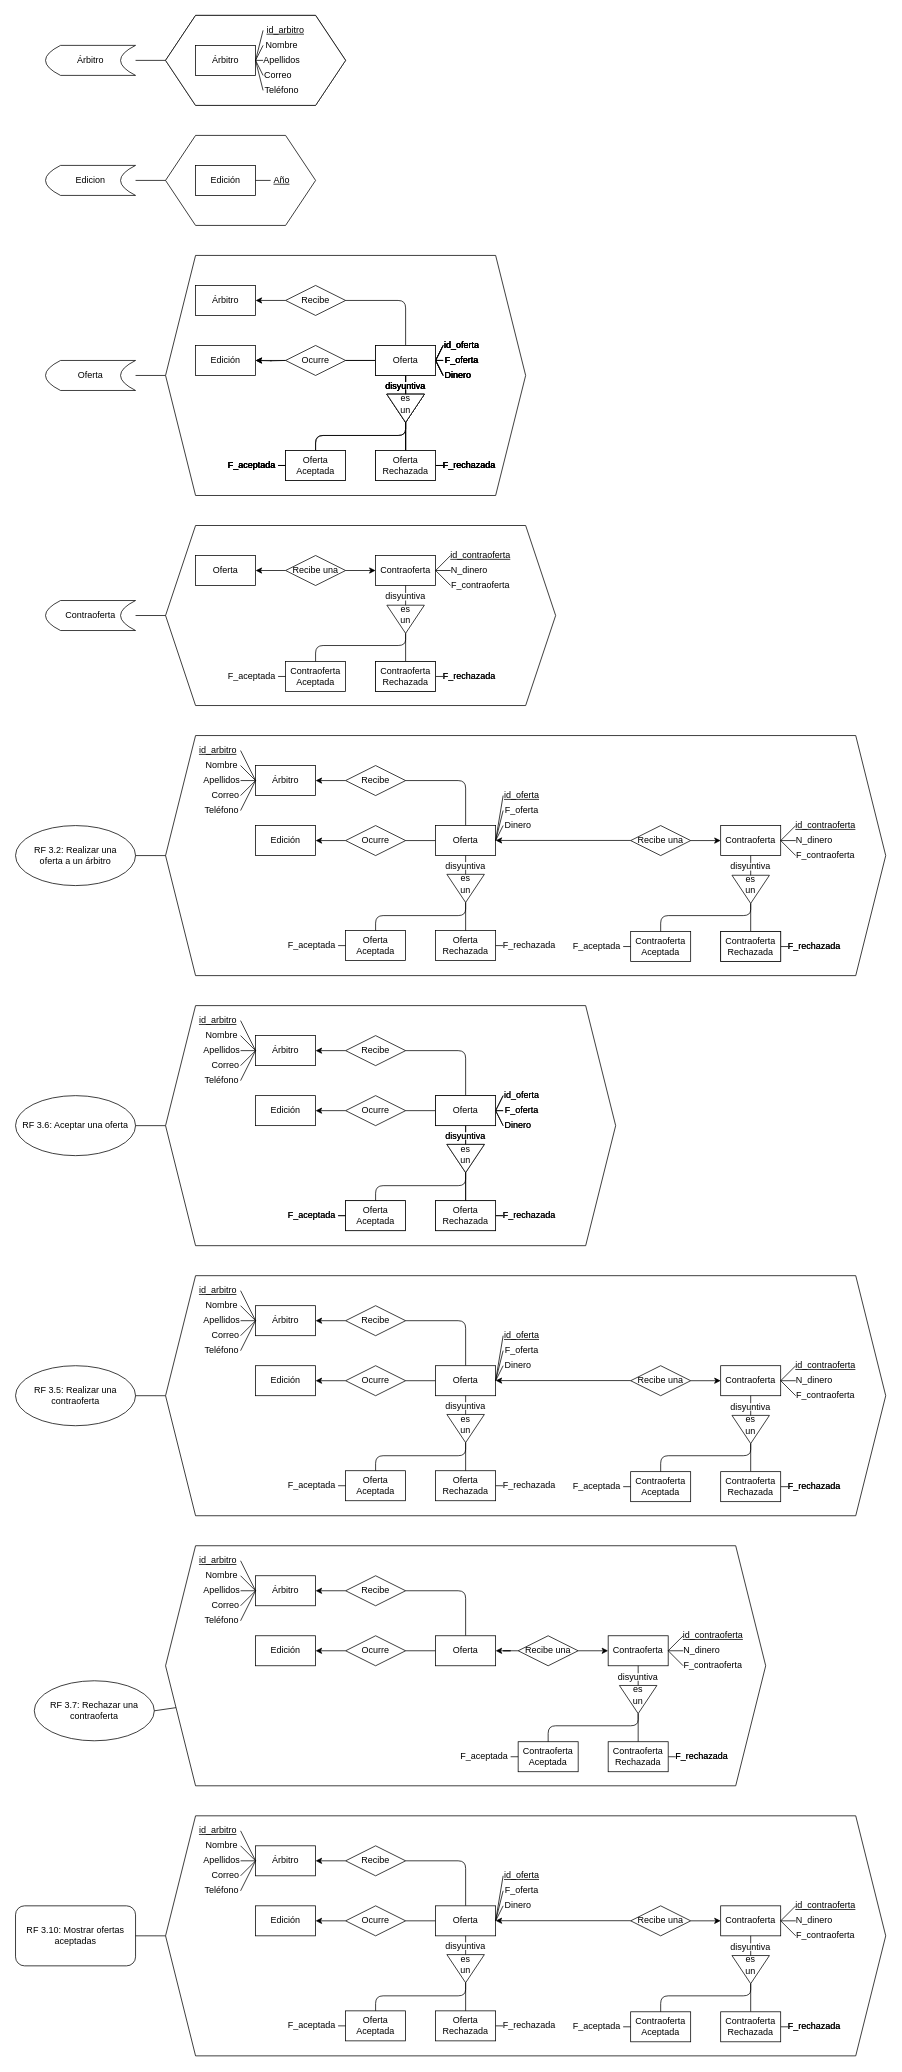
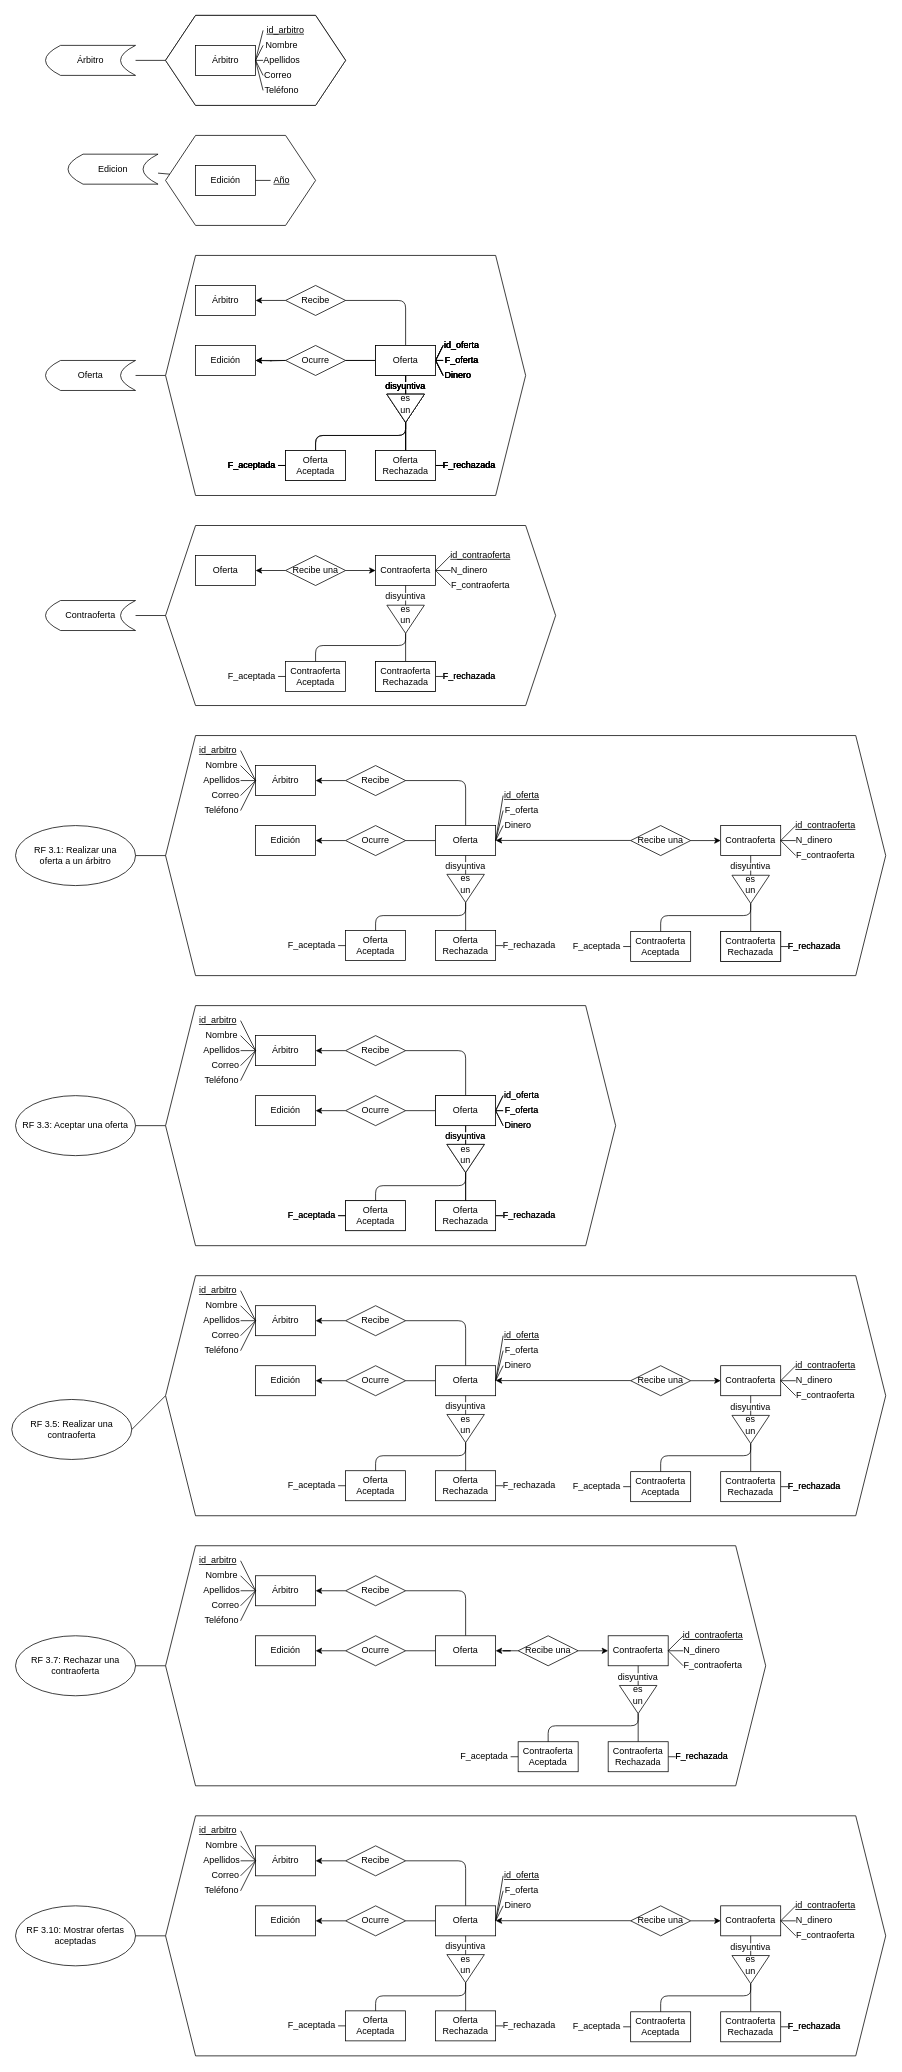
node "Edicion": moved (90, 180) -> (113, 169)
node "RF 3.2: Realizar una oferta a un árbitro": label "RF 3.2: Realizar una oferta a un árbitro" -> "RF 3.1: Realizar una oferta a un árbitro"
node "RF 3.6: Aceptar una oferta": label "RF 3.6: Aceptar una oferta" -> "RF 3.3: Aceptar una oferta"
node "RF 3.5: Realizar una contraoferta": moved (75, 1395) -> (72, 1429)
node "RF 3.7: Rechazar una contraoferta": moved (94, 1710) -> (75, 1665)
node "RF 3.10: Mostrar ofertas aceptadas": shape rounded rectangle -> ellipse
